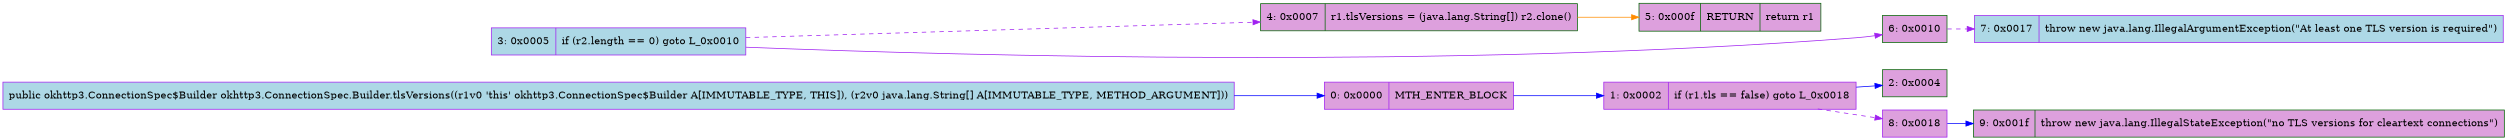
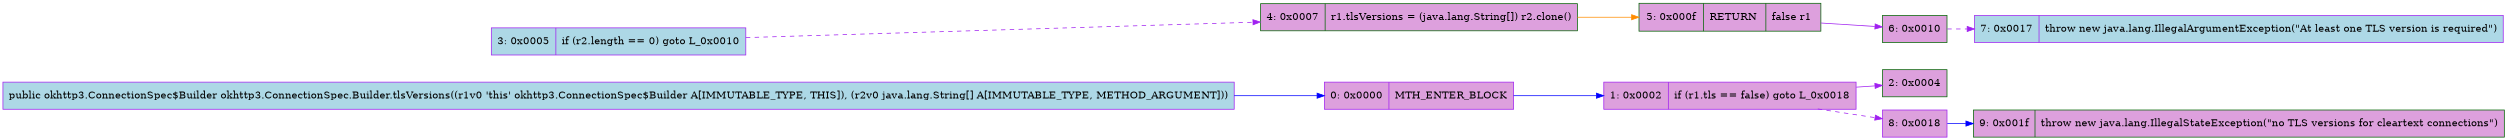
node "5: 0x000f": text "return r1" -> "false r1"
edge "3: 0x0005" -> "6: 0x0010": now "5: 0x000f" -> "6: 0x0010"
edge "1: 0x0002" -> "2: 0x0004": color blue -> purple
